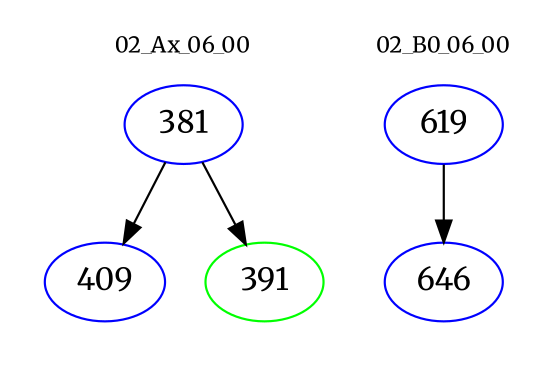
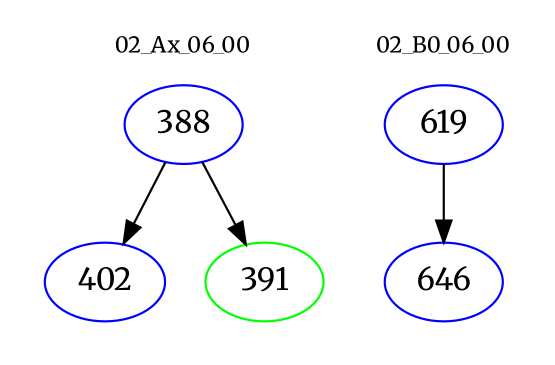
node "381": label "381" -> "388"
node "409": label "409" -> "402"
